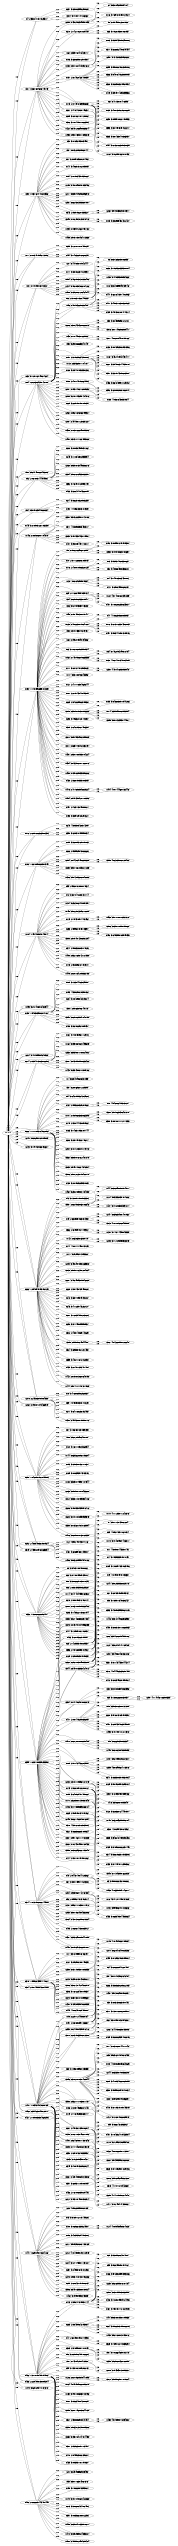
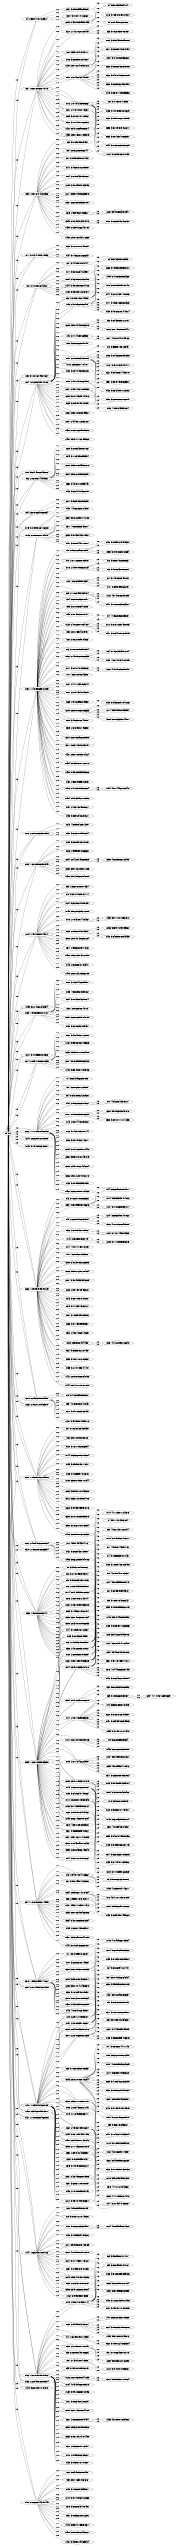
node "n78 (3.555697798728943)": added
